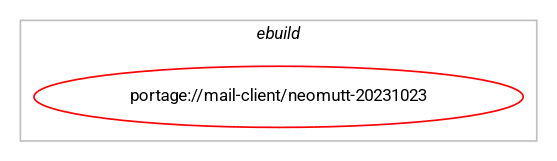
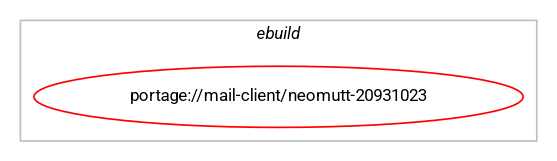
node "portage://mail-client/neomutt-20231023": label "portage://mail-client/neomutt-20231023" -> "portage://mail-client/neomutt-20931023"
